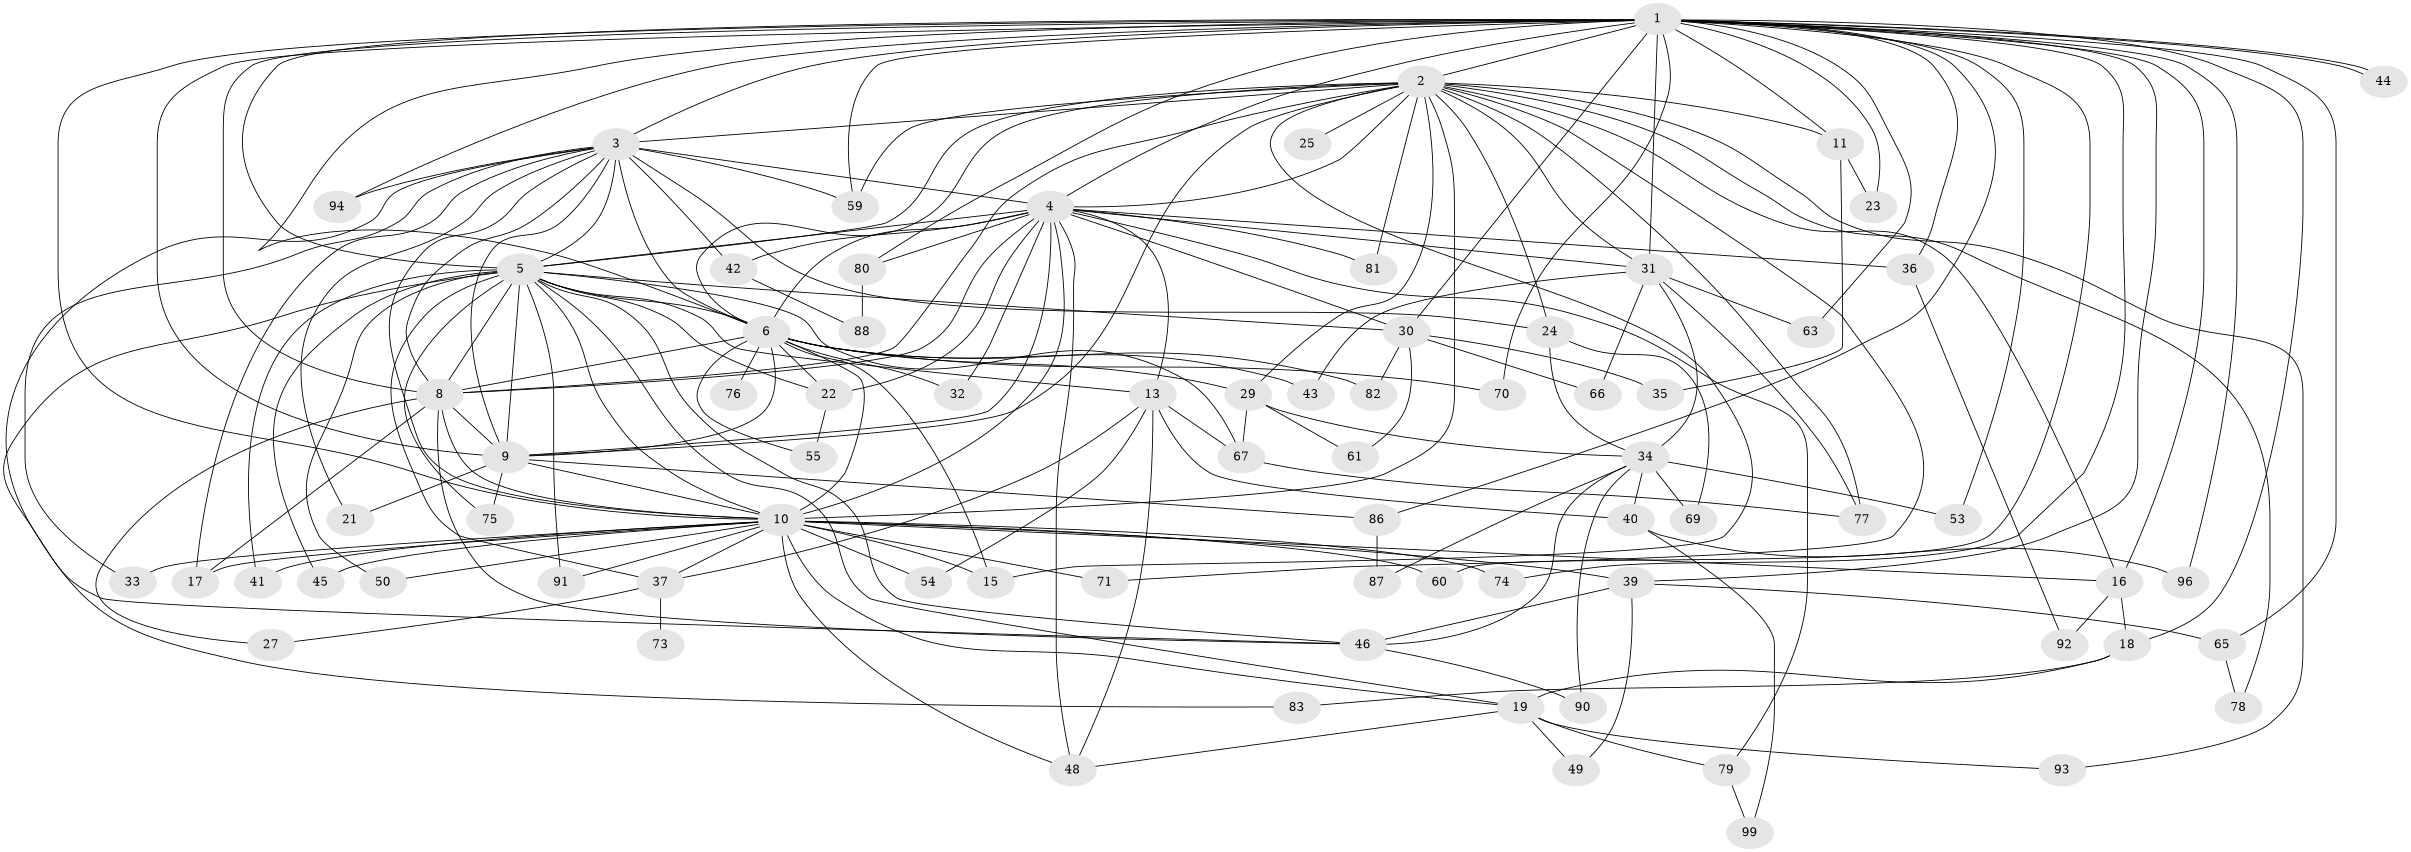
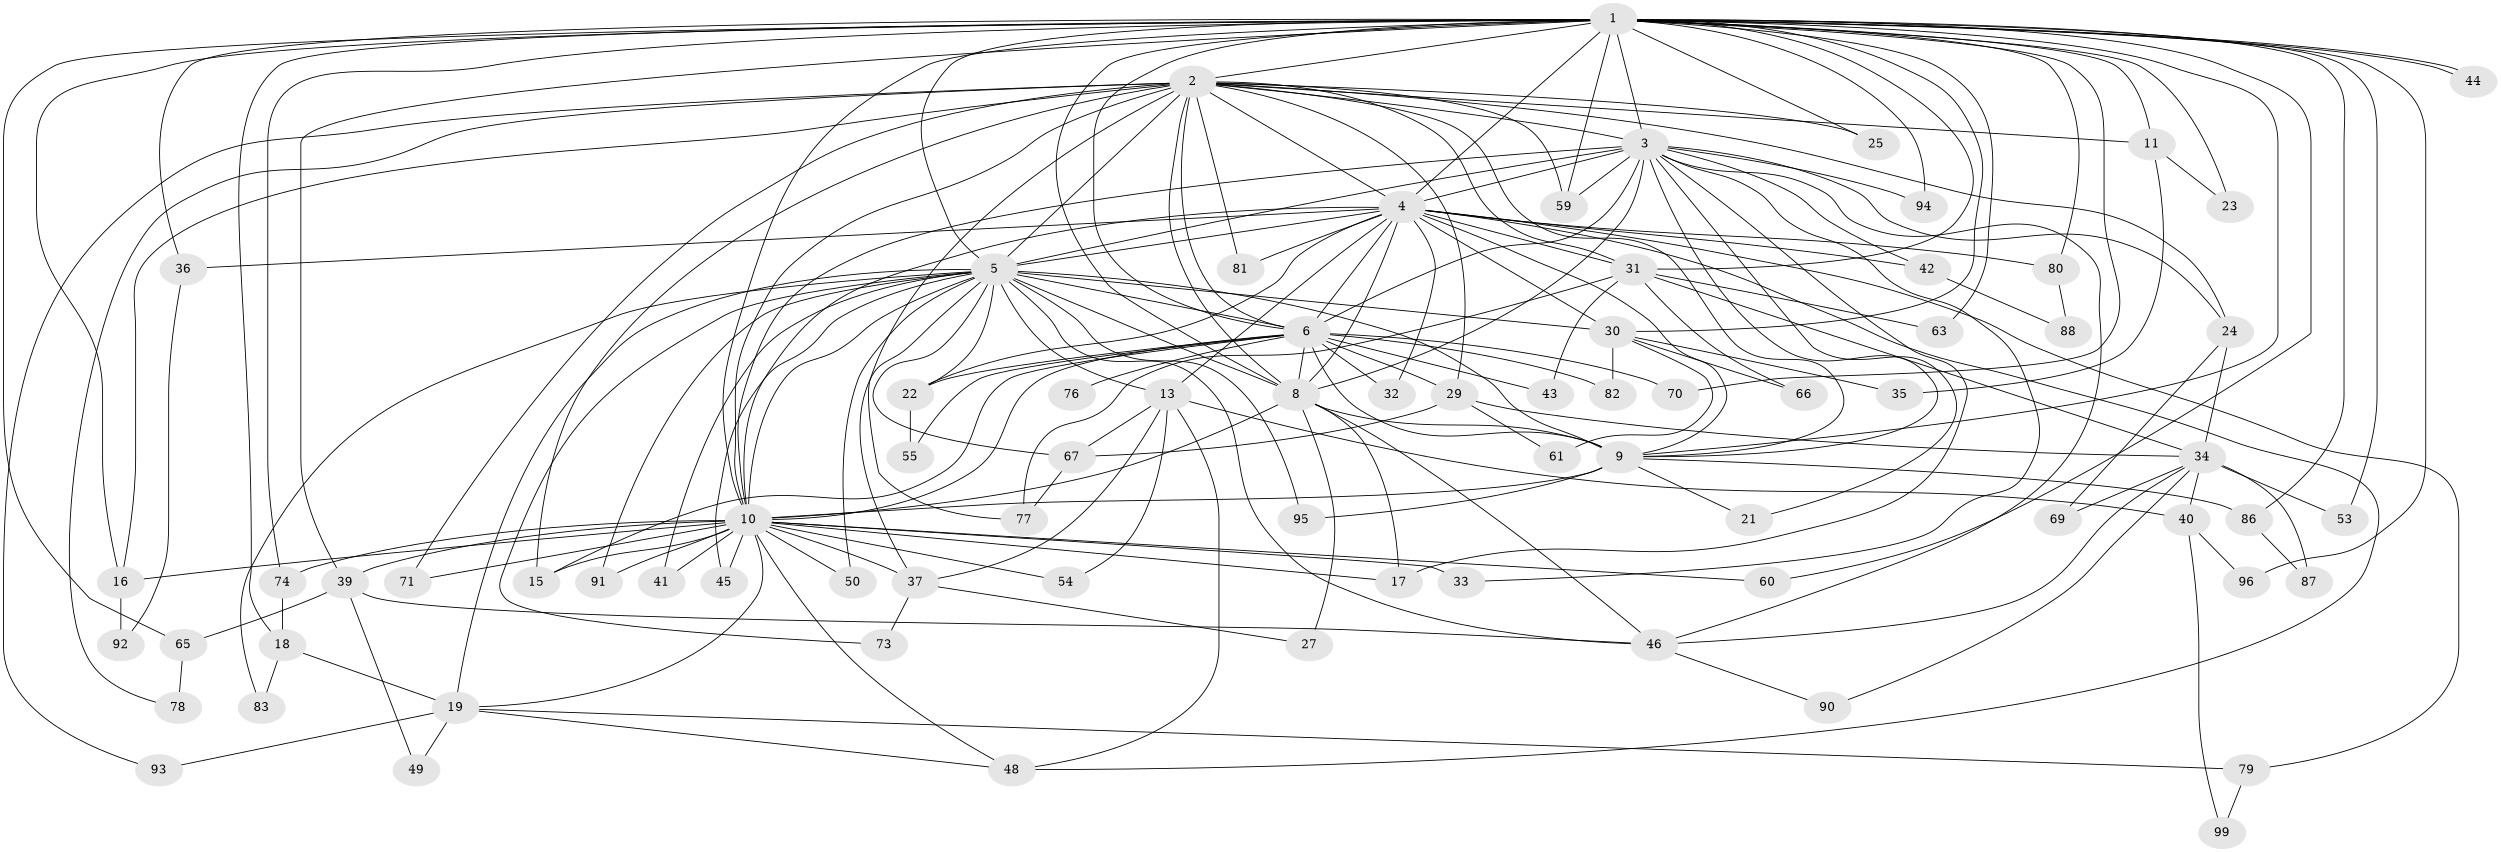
edge "1" -- "25": added
edge "5" -- "73": added
node "75": label "75" -> "95"
edge "16" -- "18": now "74" -- "18"
